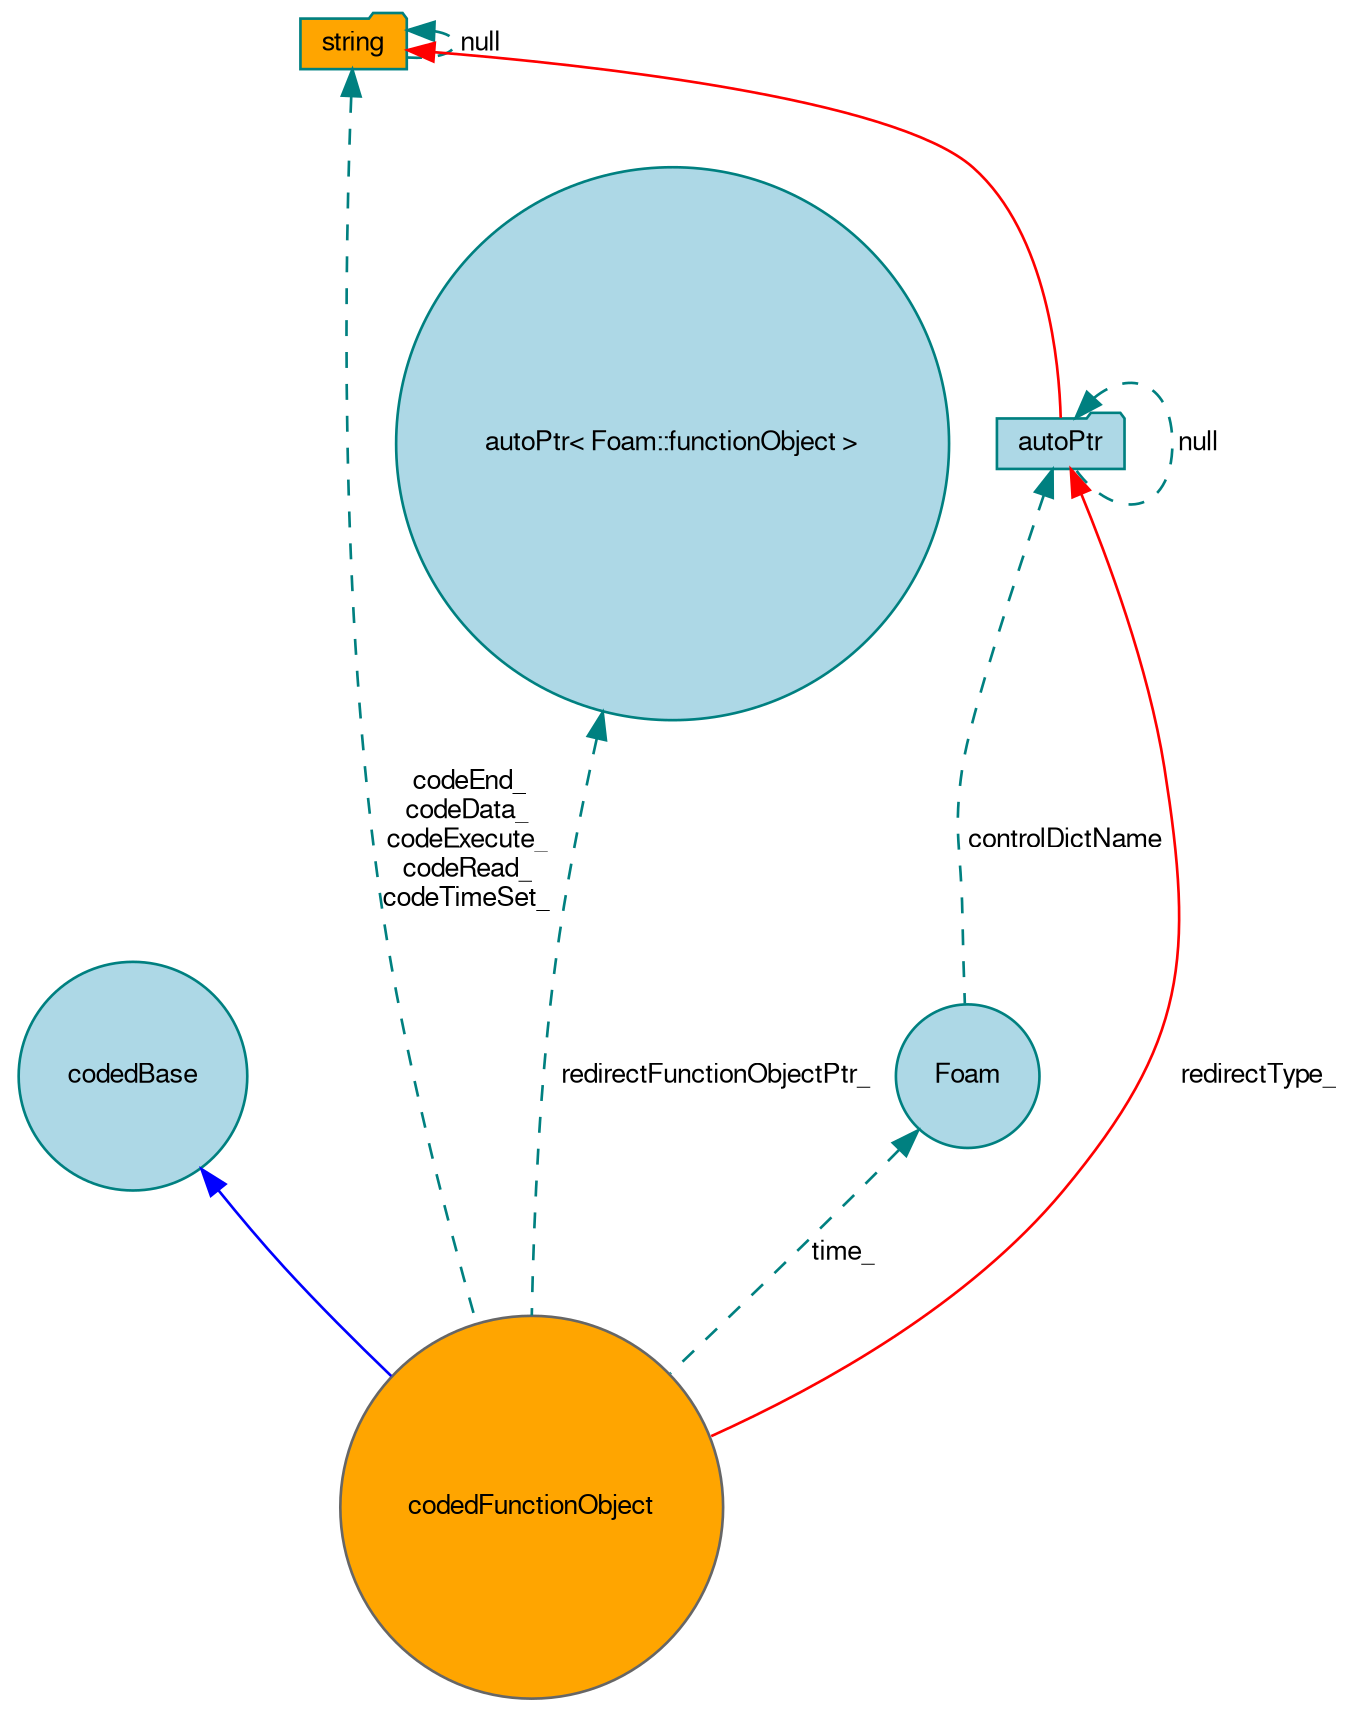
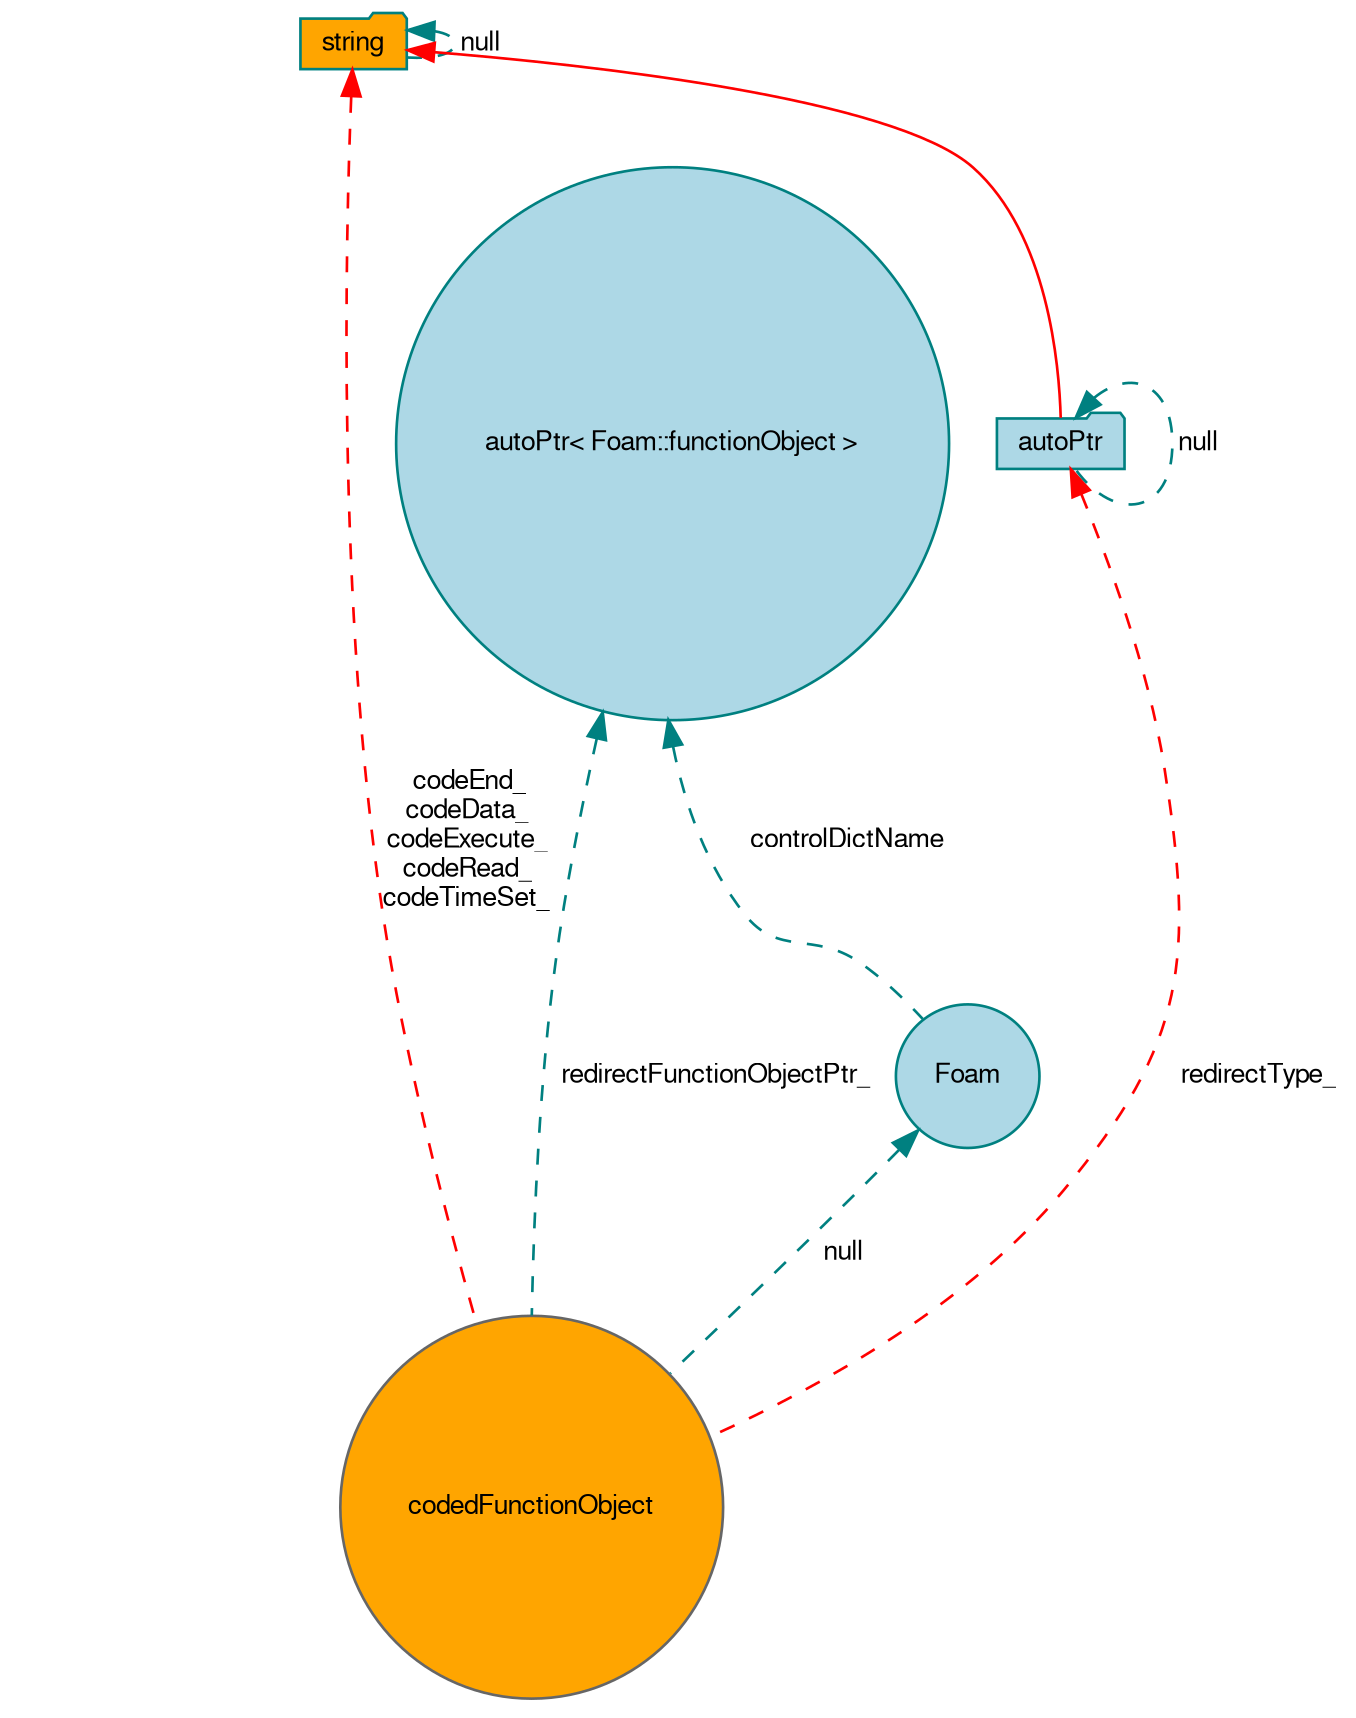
edge "codedFunctionObject" -> "string": color teal -> red
edge "Foam" -> "autoPtr": now "Foam" -> "autoPtr< Foam::functionObject >"
edge "codedFunctionObject" -> "autoPtr": style solid -> dashed
node "codedBase": removed
edge "codedFunctionObject" -> "Foam": label " time_" -> " null"
